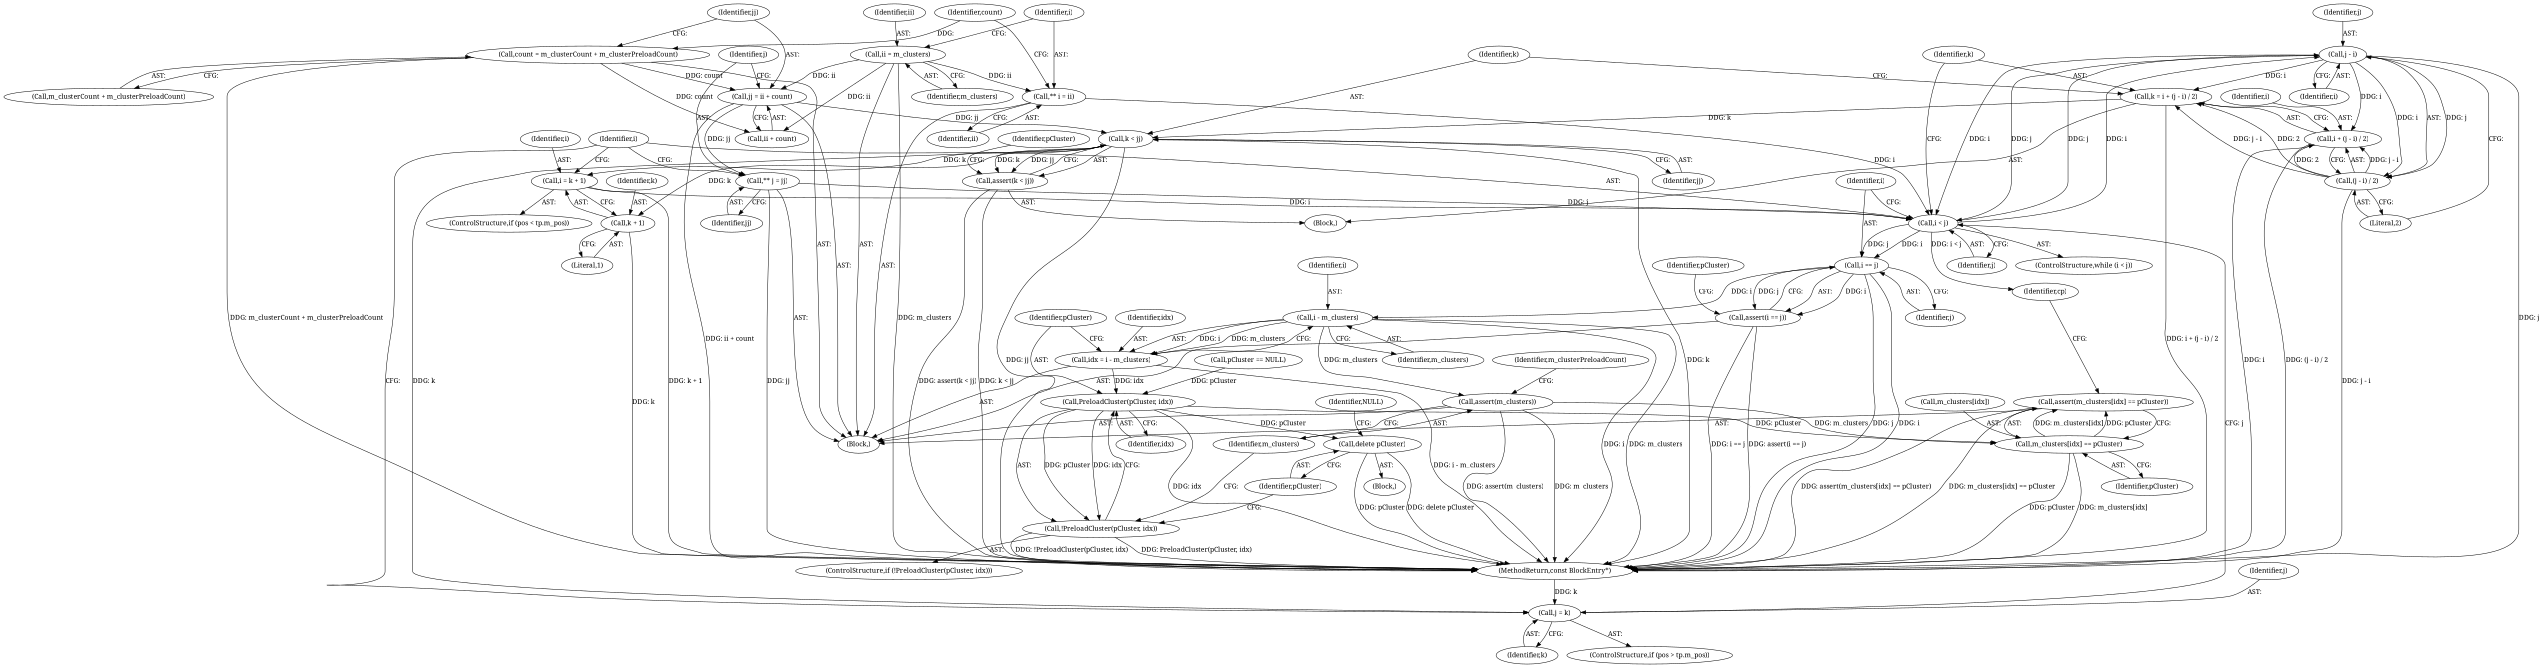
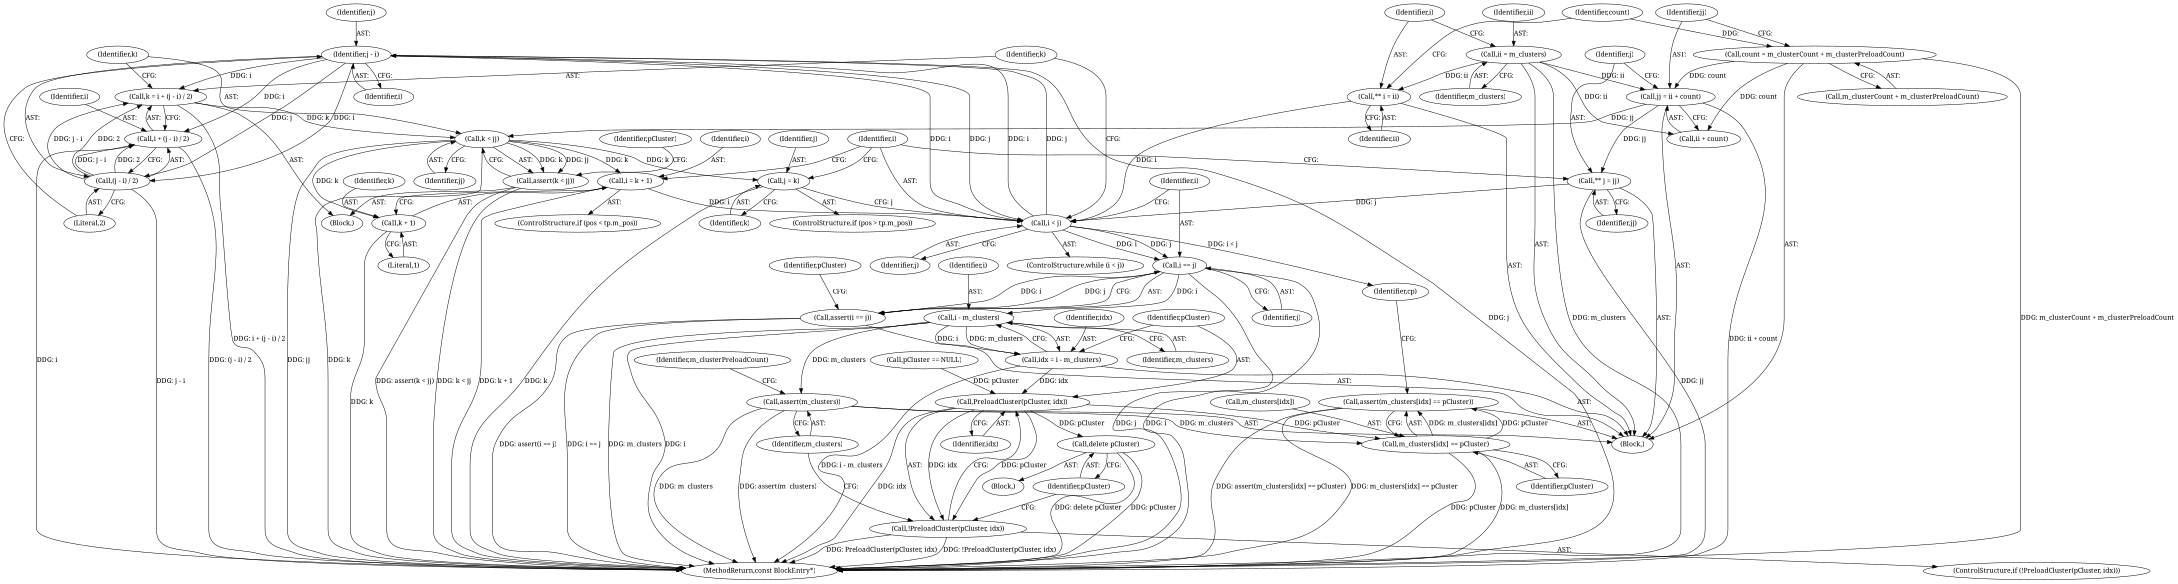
node "(Call,j - i)": label "(Call,j - i)" -> "(Identifier,j - i)"
node "(Identifier,NULL)": removed
edge "(MethodReturn,const BlockEntry*)" -> "(Call,j = k)": reversed
